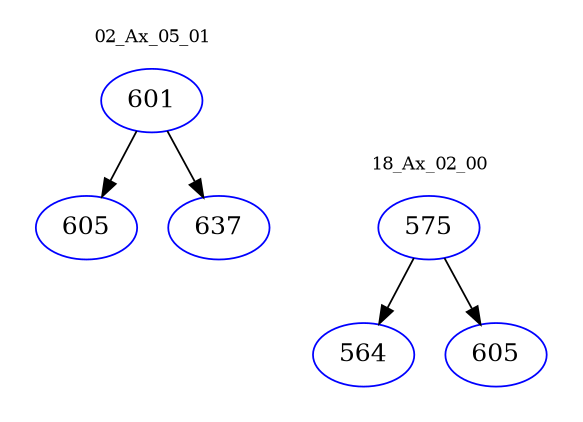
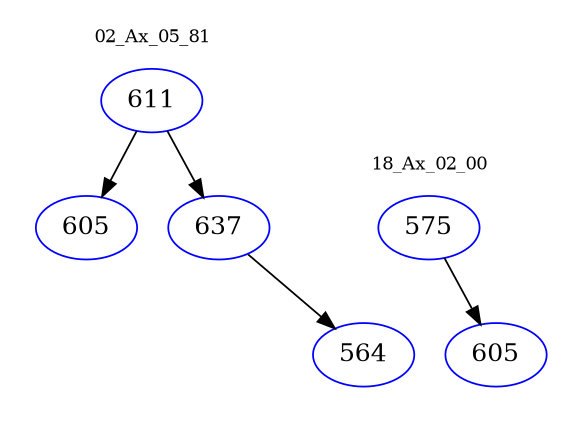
cluster "02_Ax_05_01": label "02_Ax_05_01" -> "02_Ax_05_81"
node "601": label "601" -> "611"
edge "575" -> "564": now "637" -> "564"
